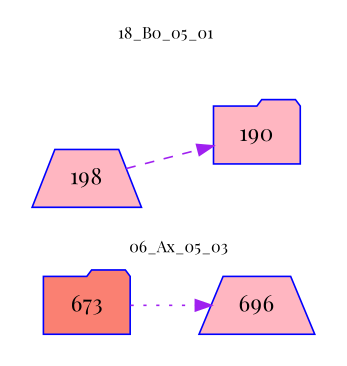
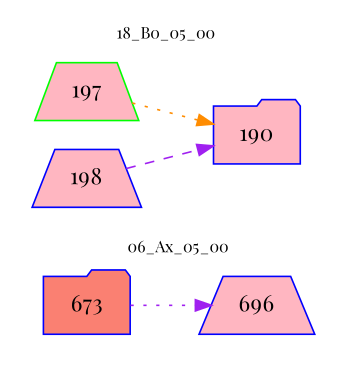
cluster "18_B0_05_01": label "18_B0_05_01" -> "18_B0_05_00"
node "197": added
cluster "06_Ax_05_03": label "06_Ax_05_03" -> "06_Ax_05_00"
